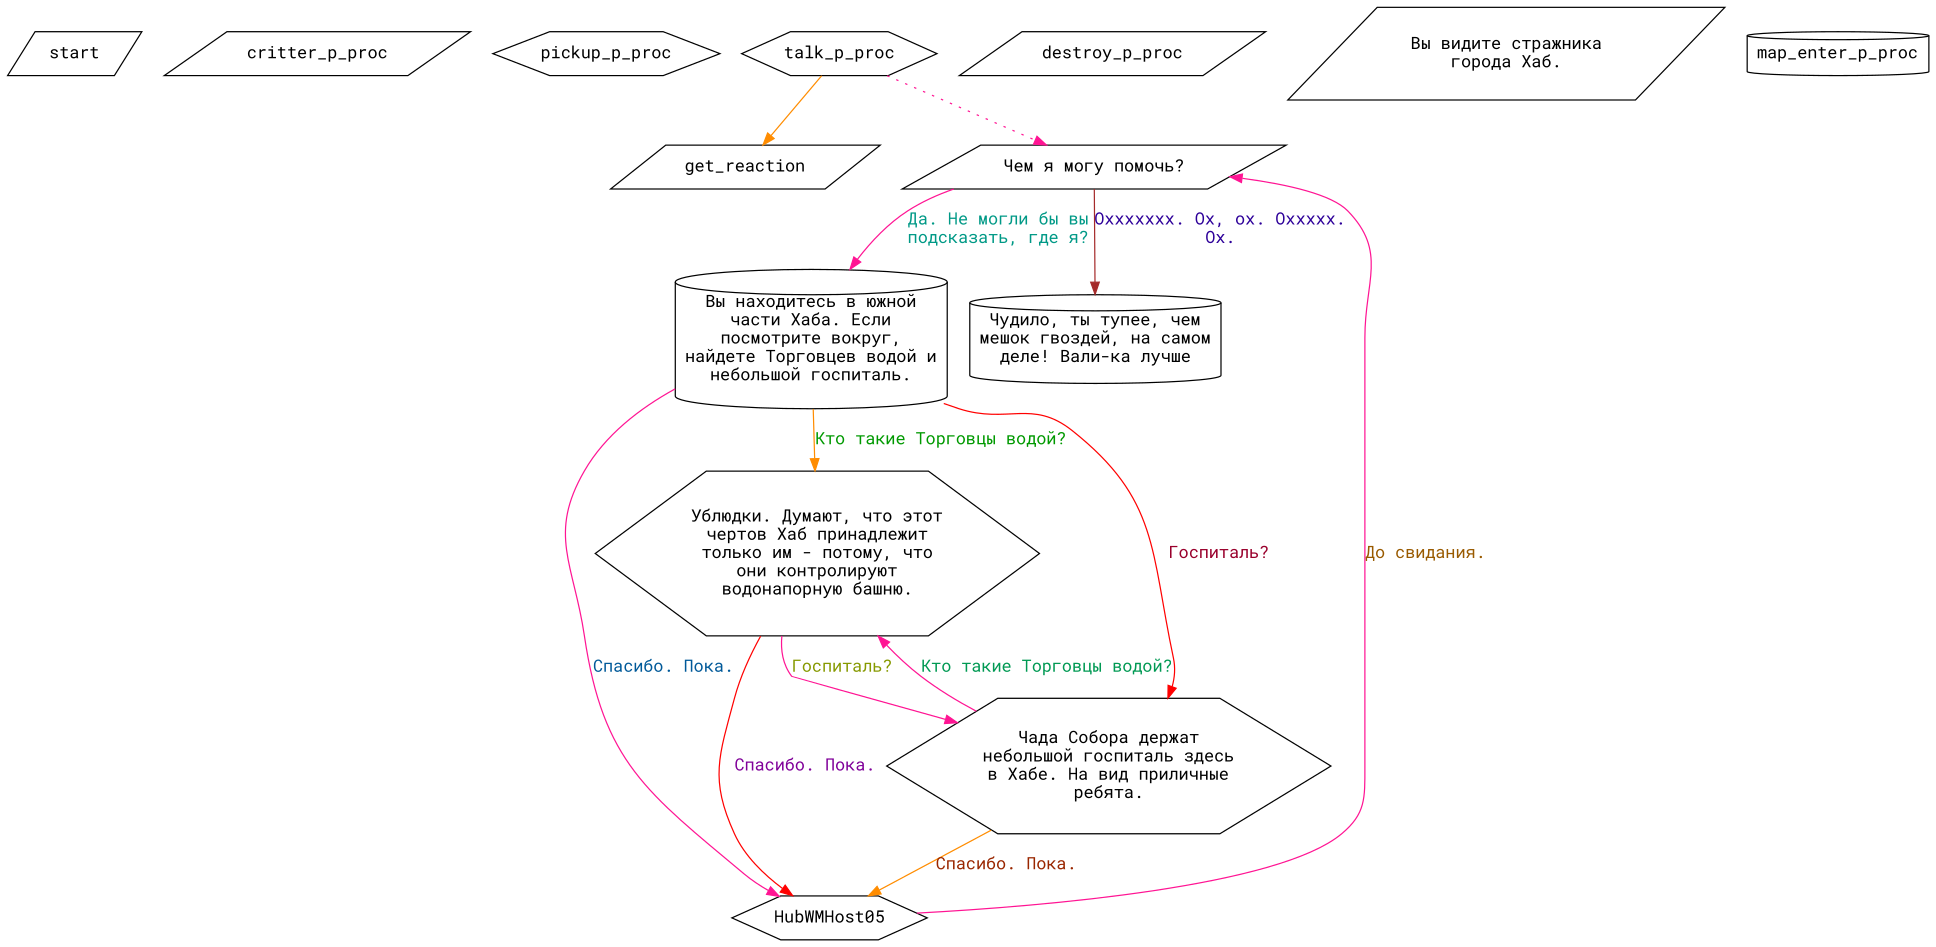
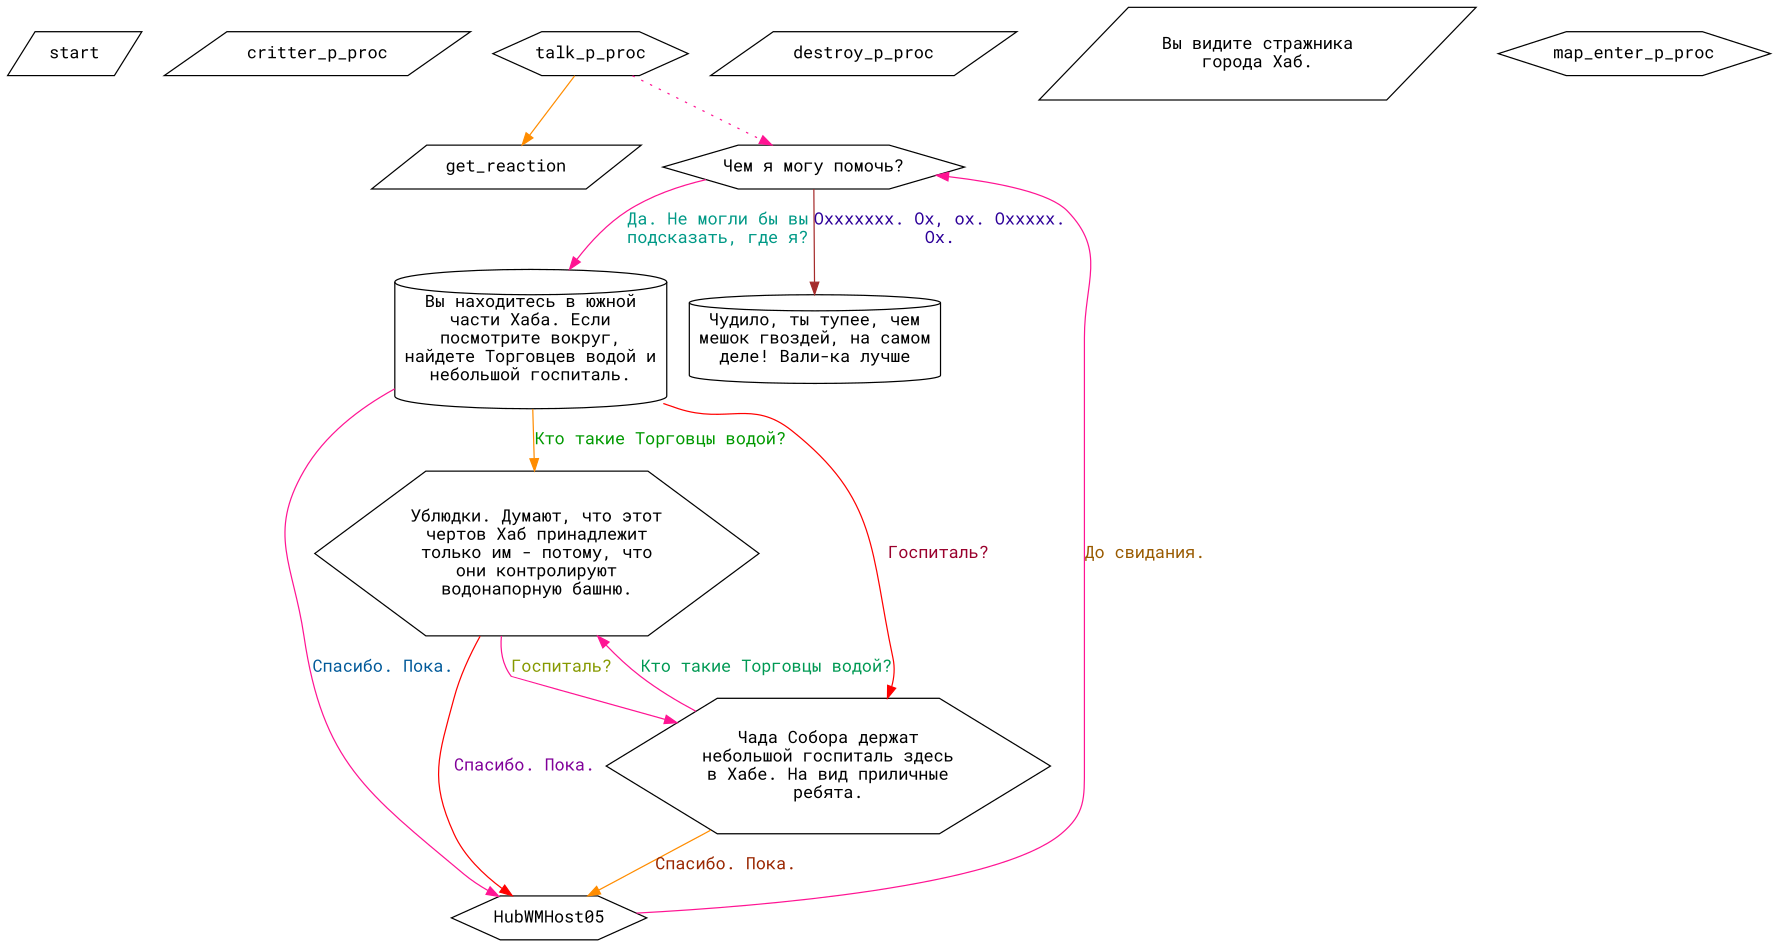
node "pickup_p_proc": removed
node "map_enter_p_proc": shape cylinder -> hexagon
node "Чем я могу помочь?": shape parallelogram -> hexagon
